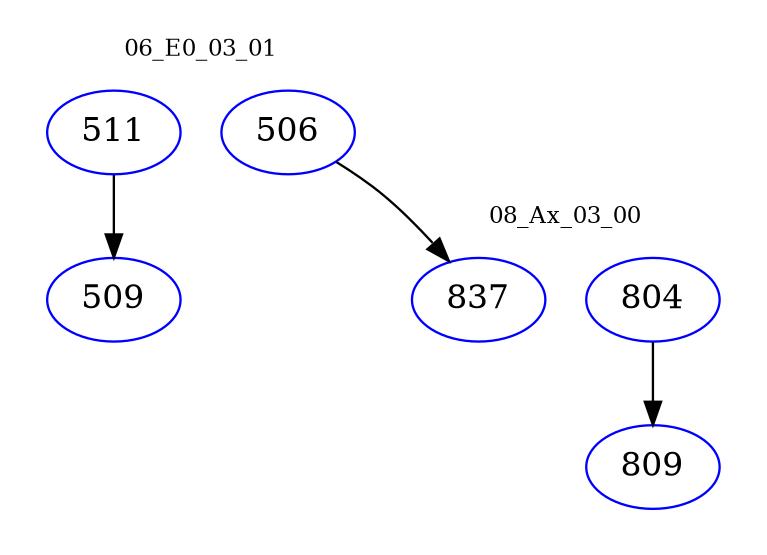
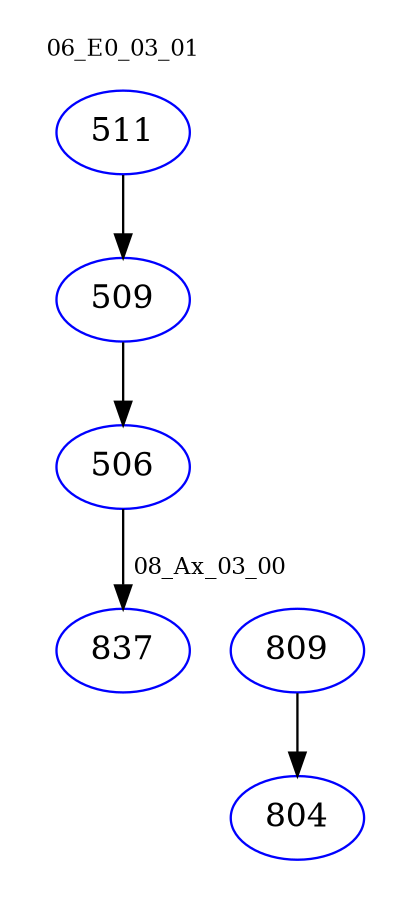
edge "509" -> "506": added
edge "804" -> "809": reversed
